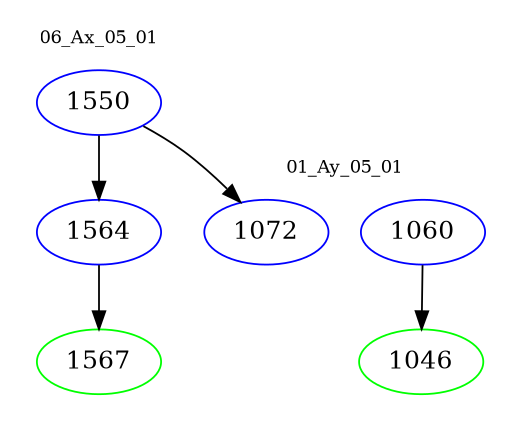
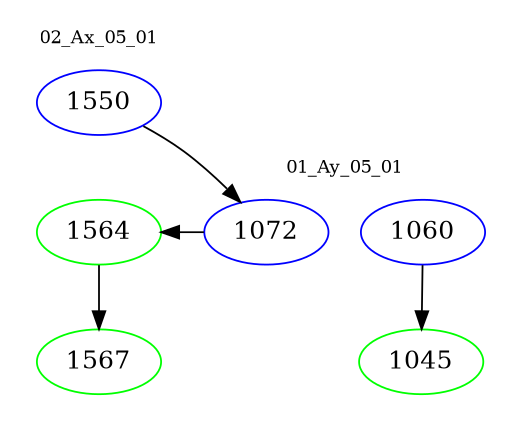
cluster "06_Ax_05_01": label "06_Ax_05_01" -> "02_Ax_05_01"
edge "1550" -> "1564": now "1072" -> "1564"
node "1564": color blue -> green
node "1046": label "1046" -> "1045"
